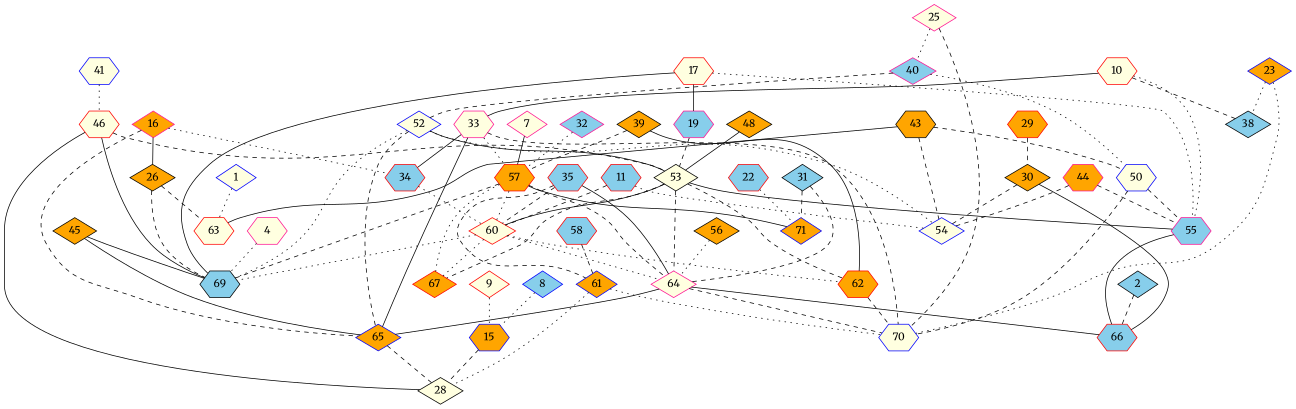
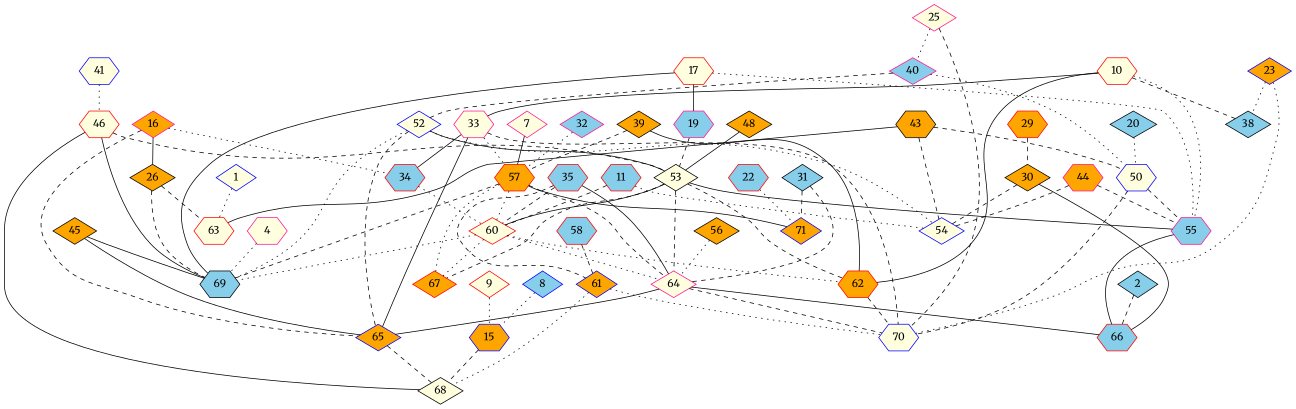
node "20": added
edge "10" -- "62": added
node "28": label "28" -> "68"
